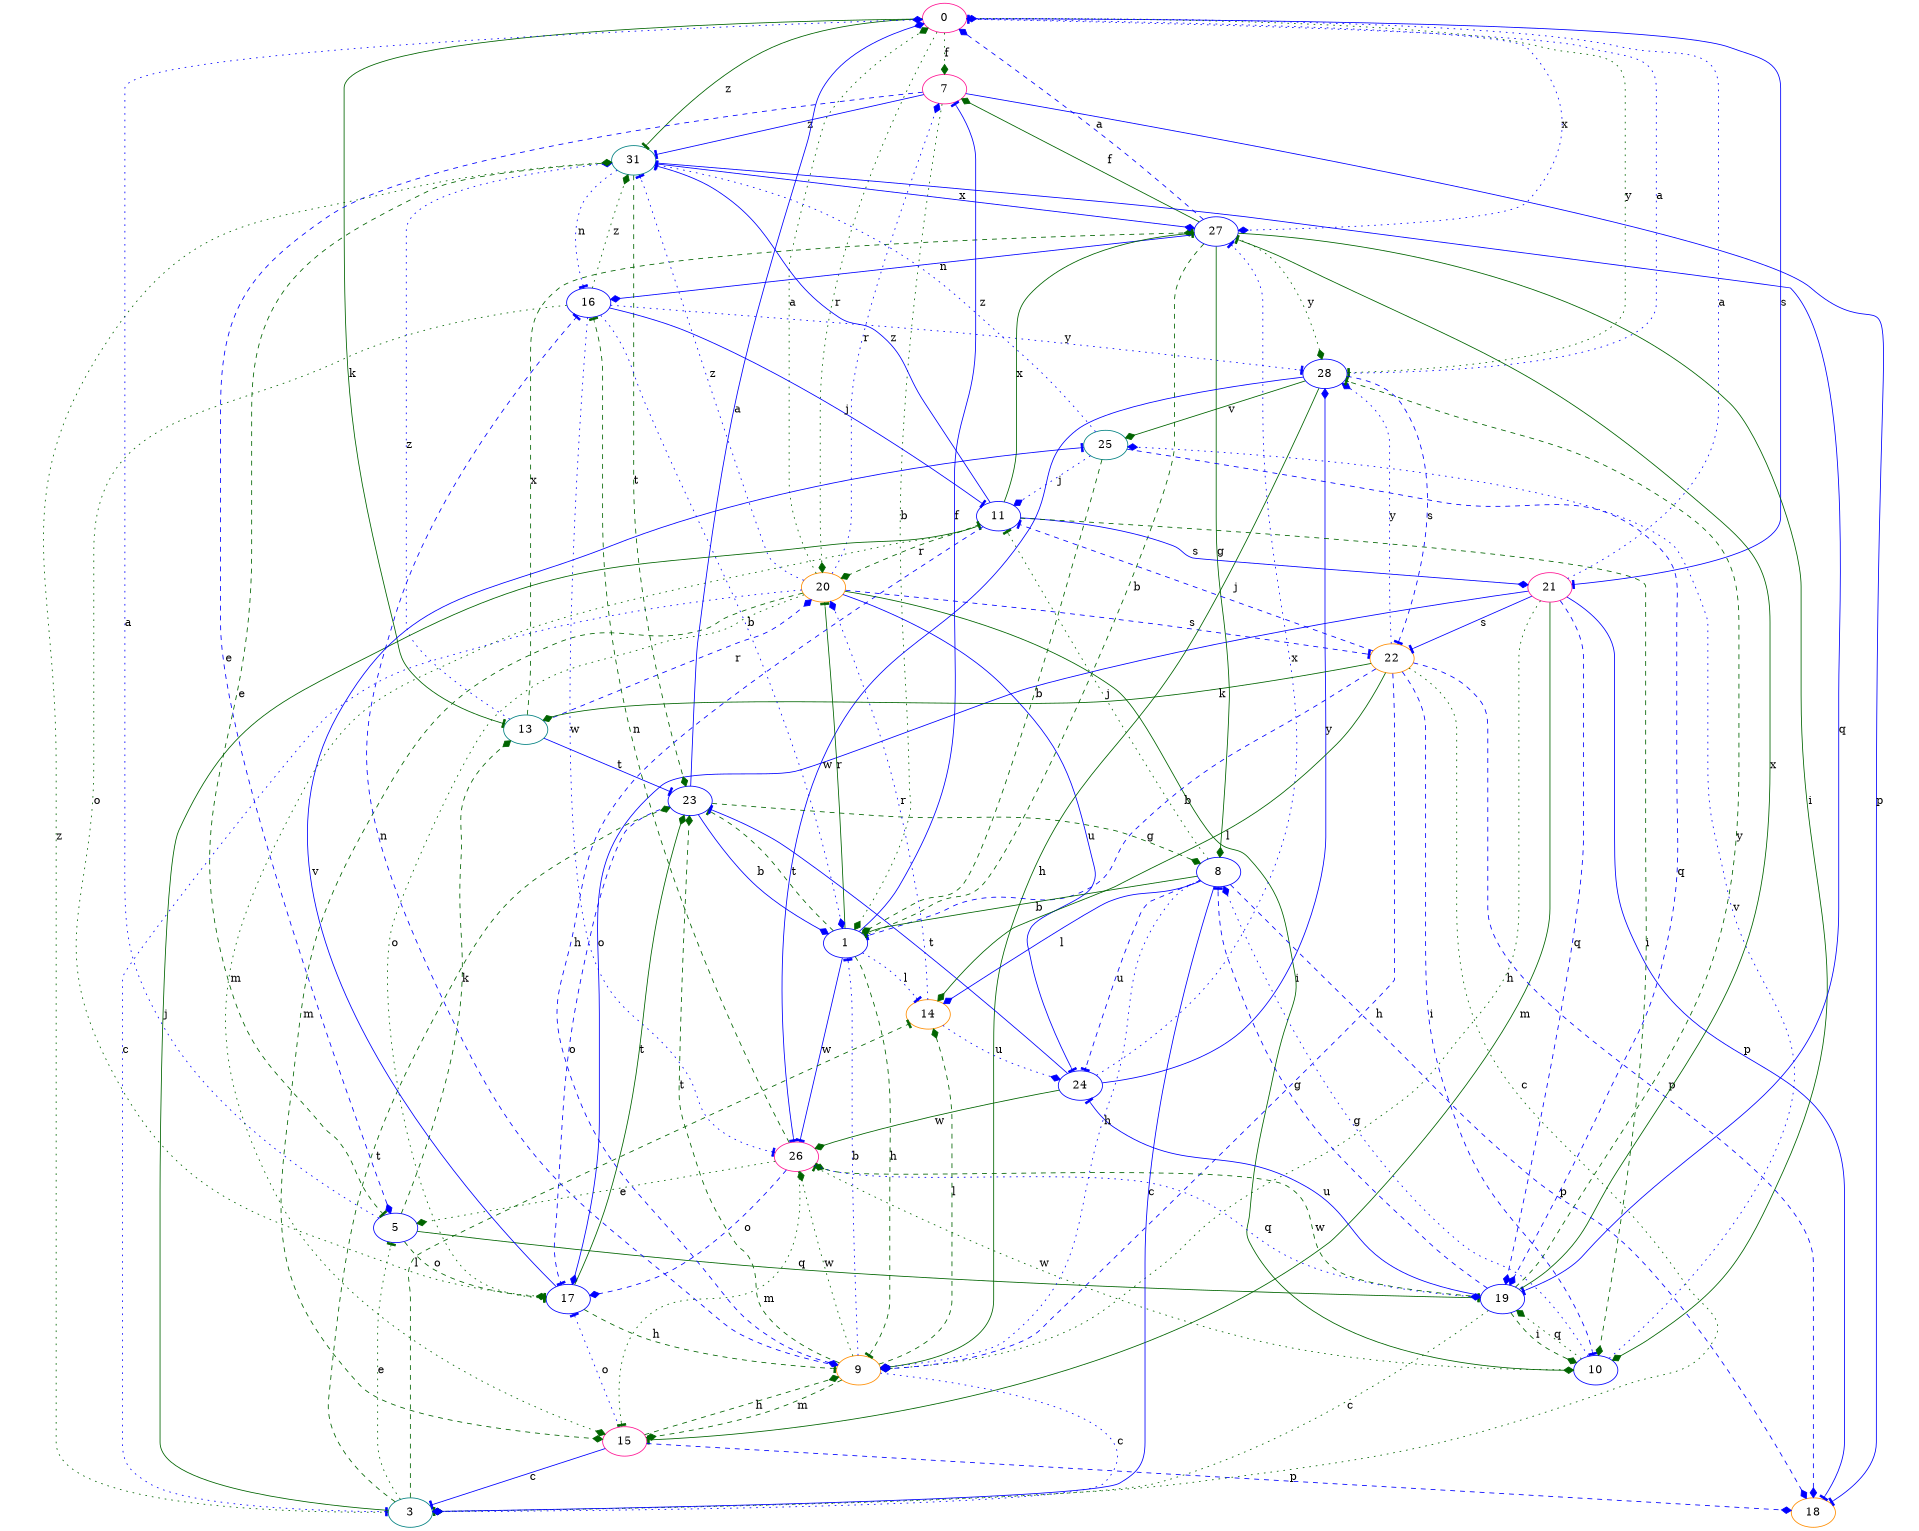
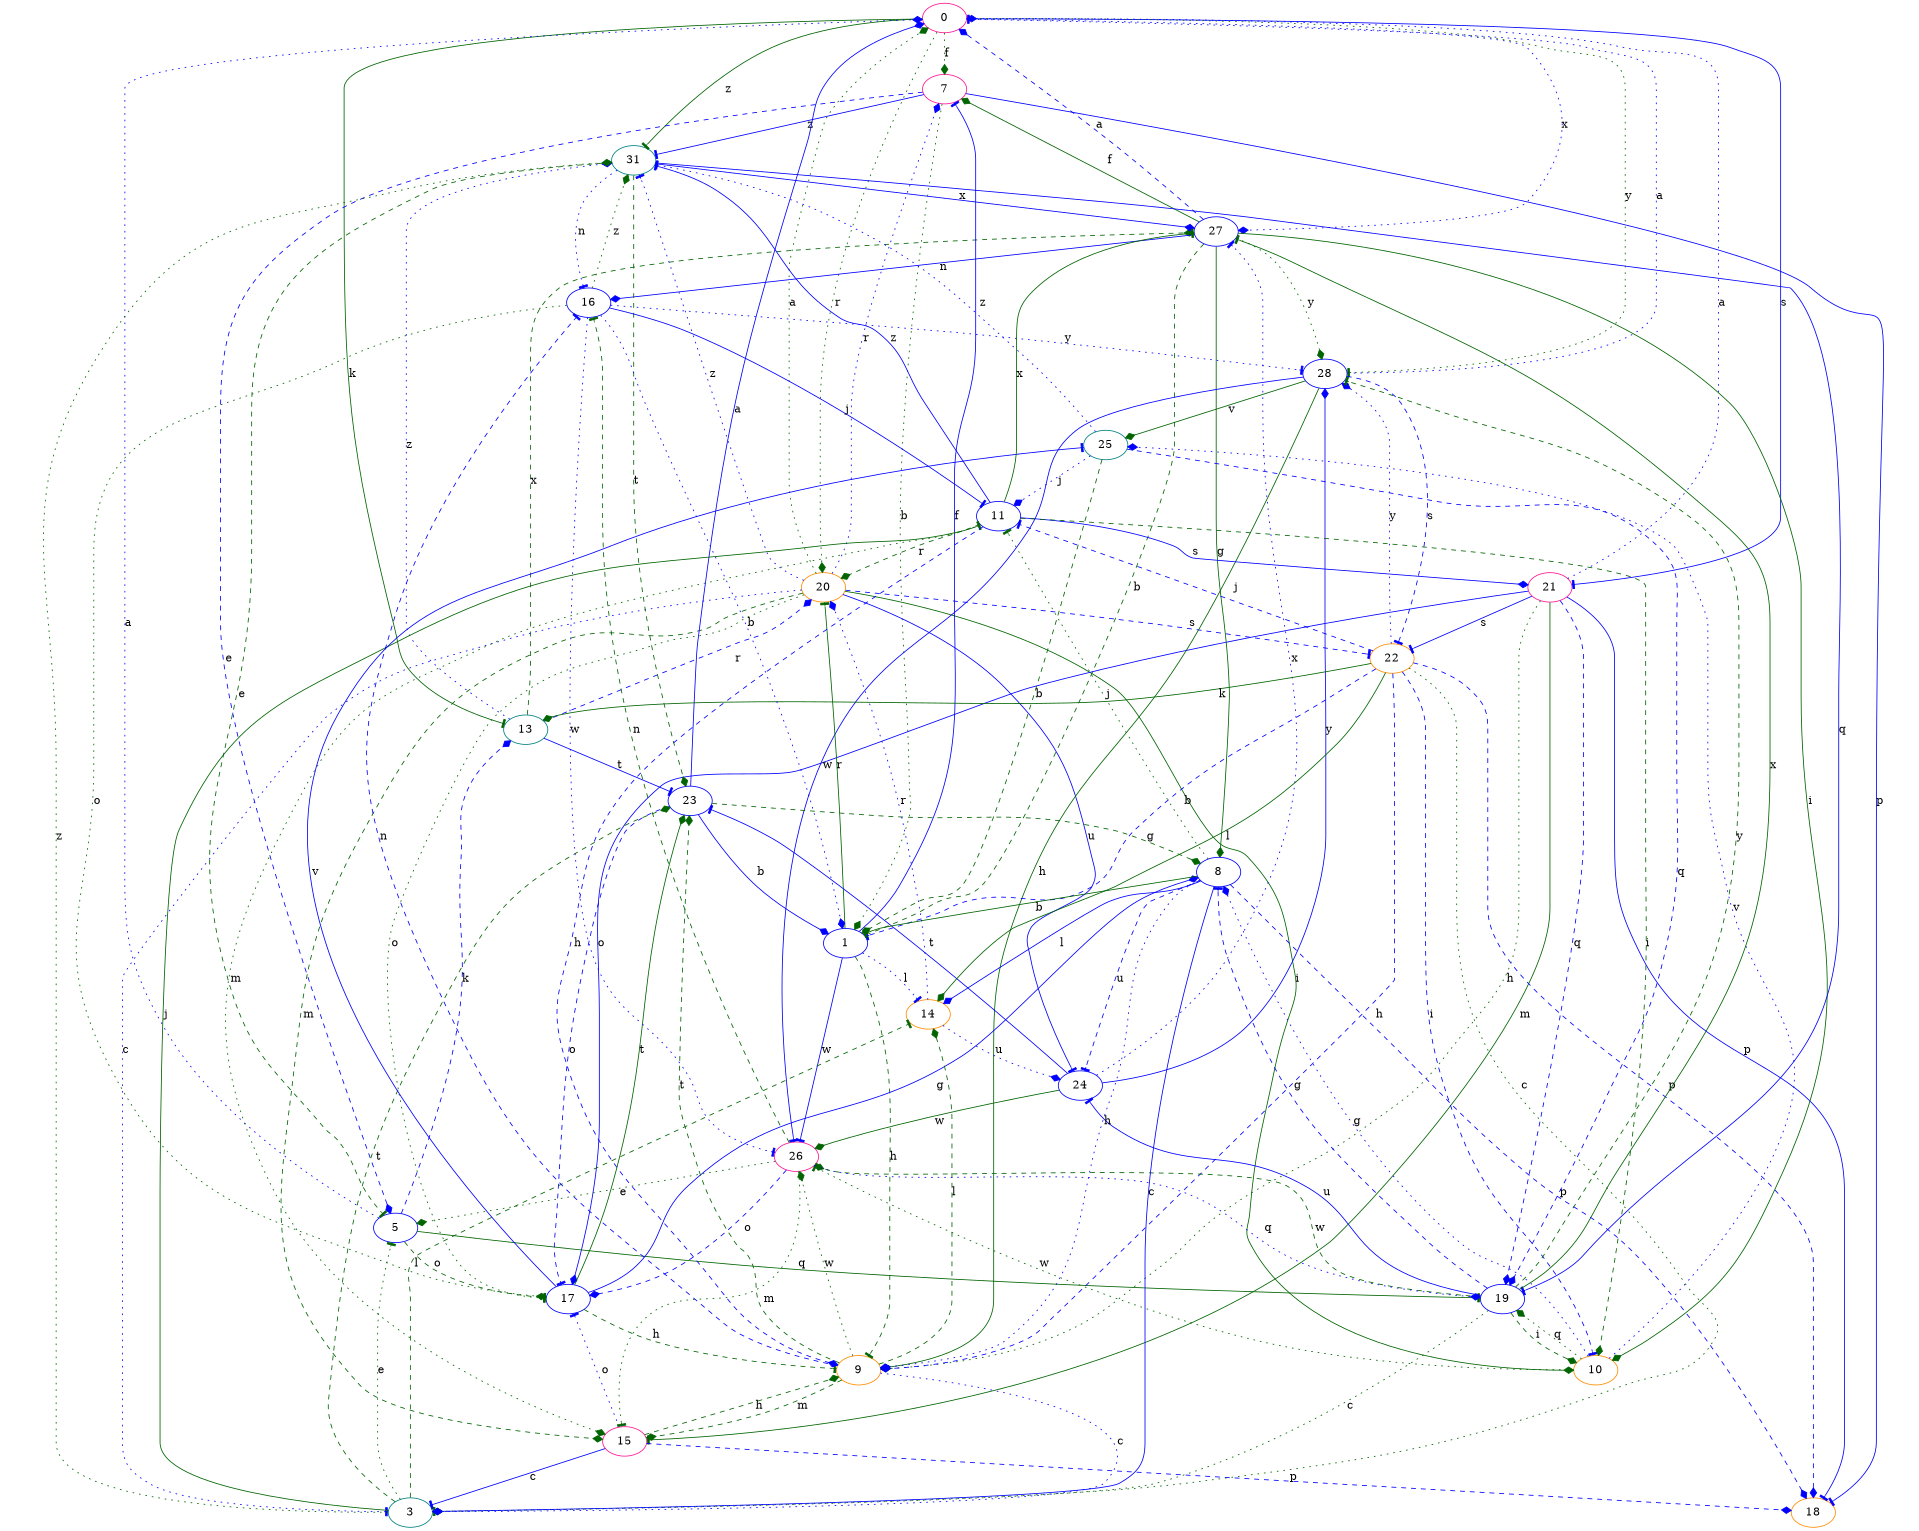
edge "1" -> "23": removed, label "t"
edge "5" -> "13": color darkgreen -> blue
edge "17" -> "8": added, label "g"
edge "9" -> "1": removed, label "b"
node "10": color blue -> darkorange
